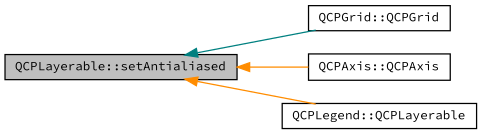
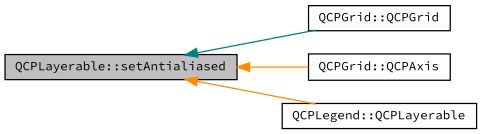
node "QCPAxis::QCPAxis": label "QCPAxis::QCPAxis" -> "QCPGrid::QCPAxis"
